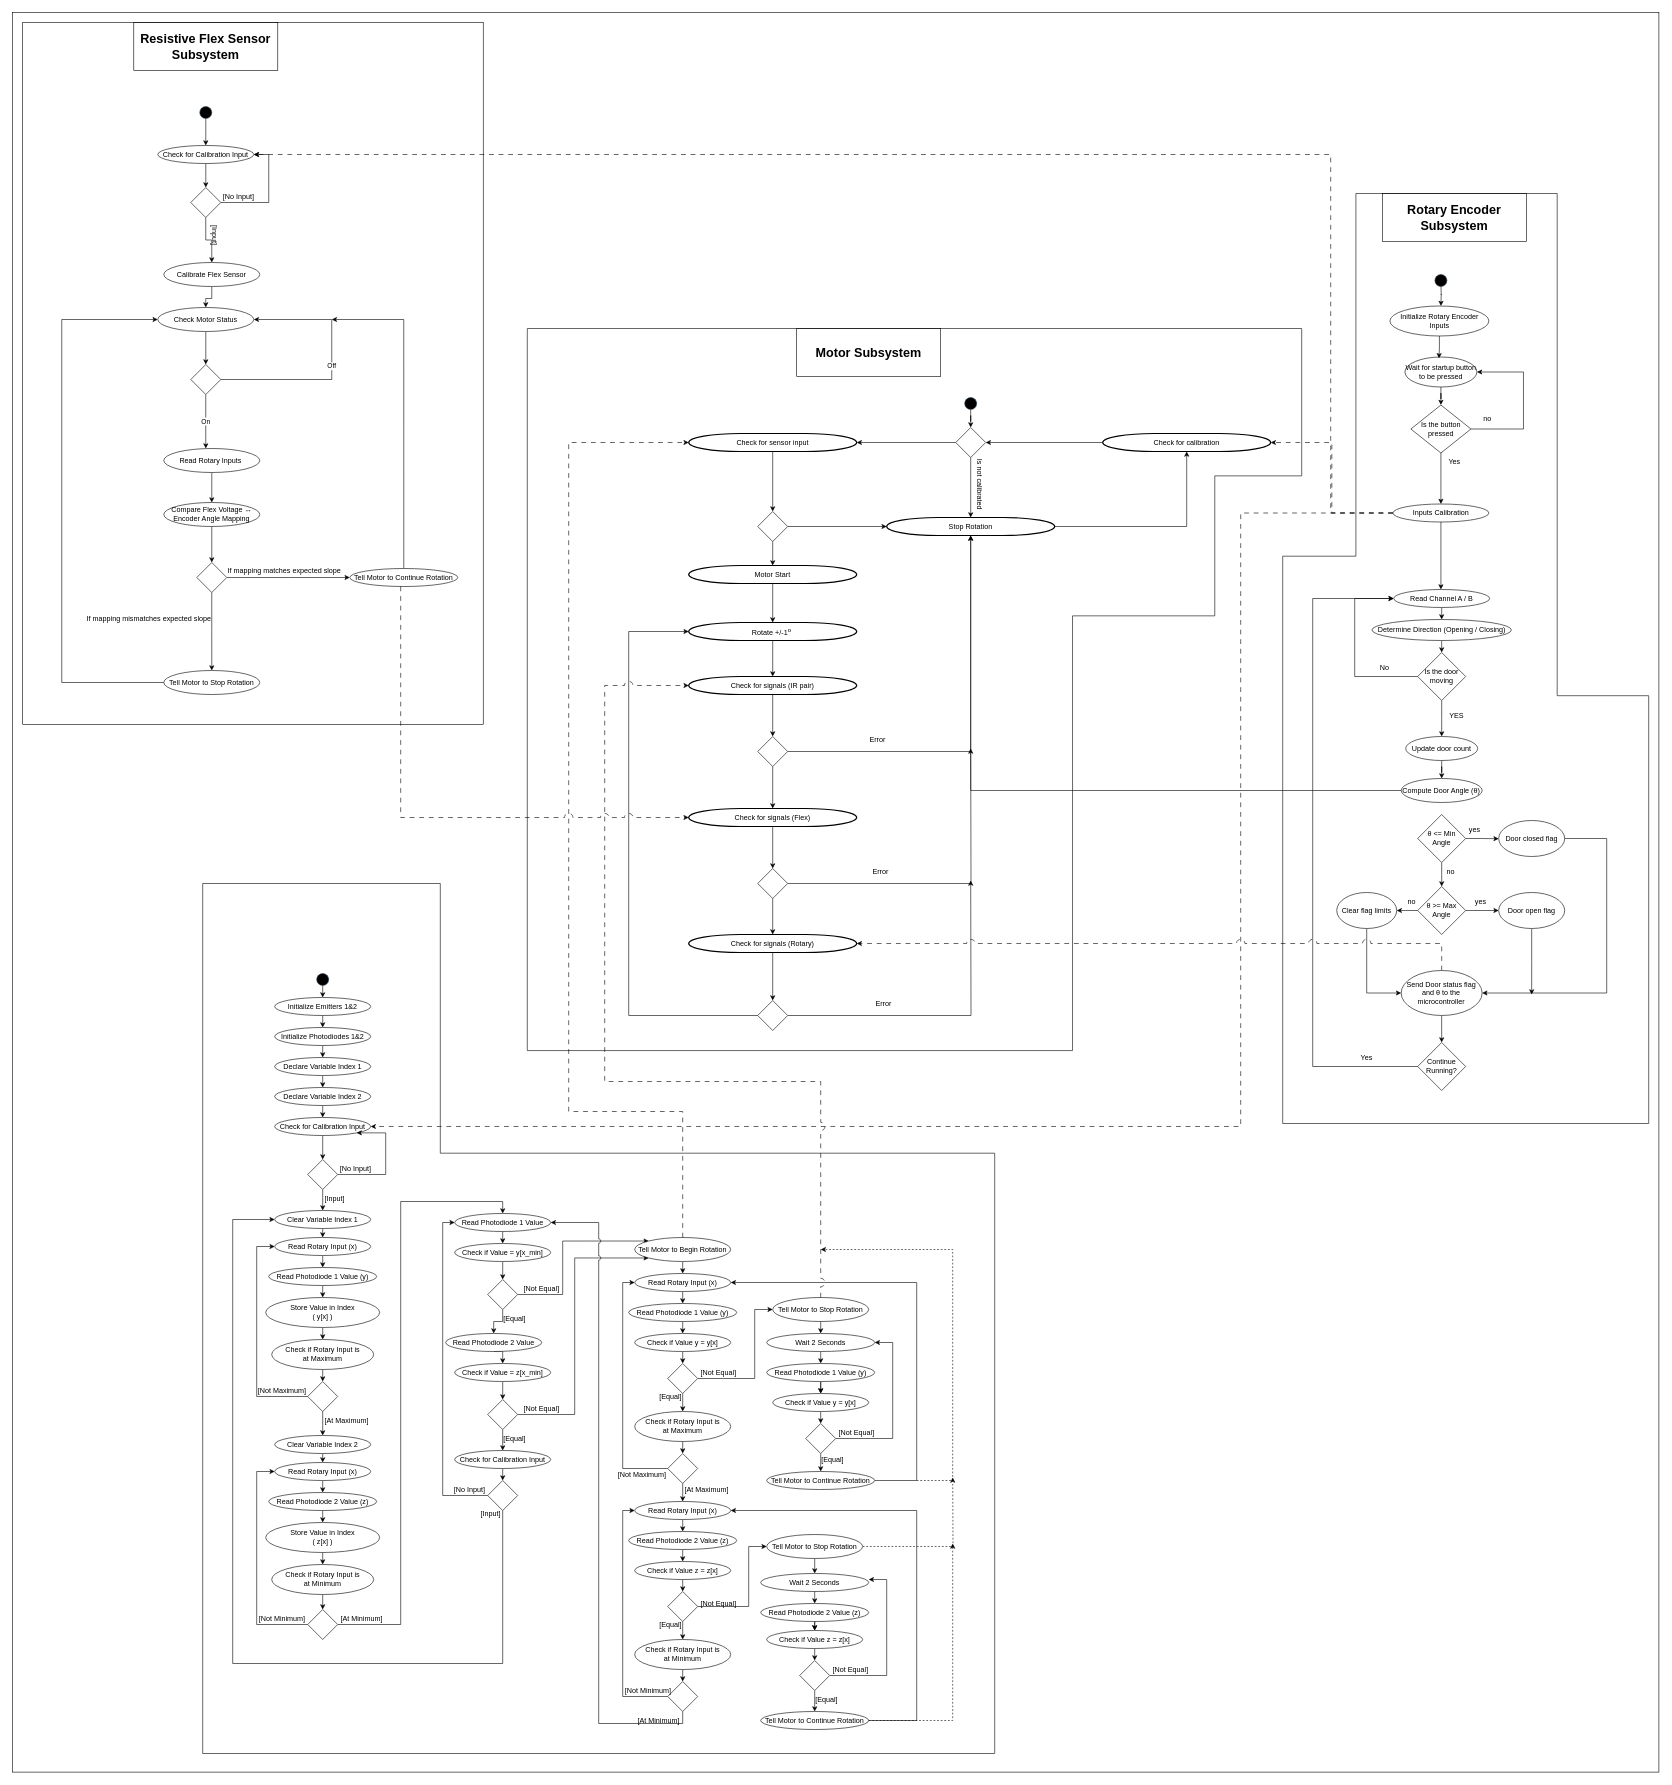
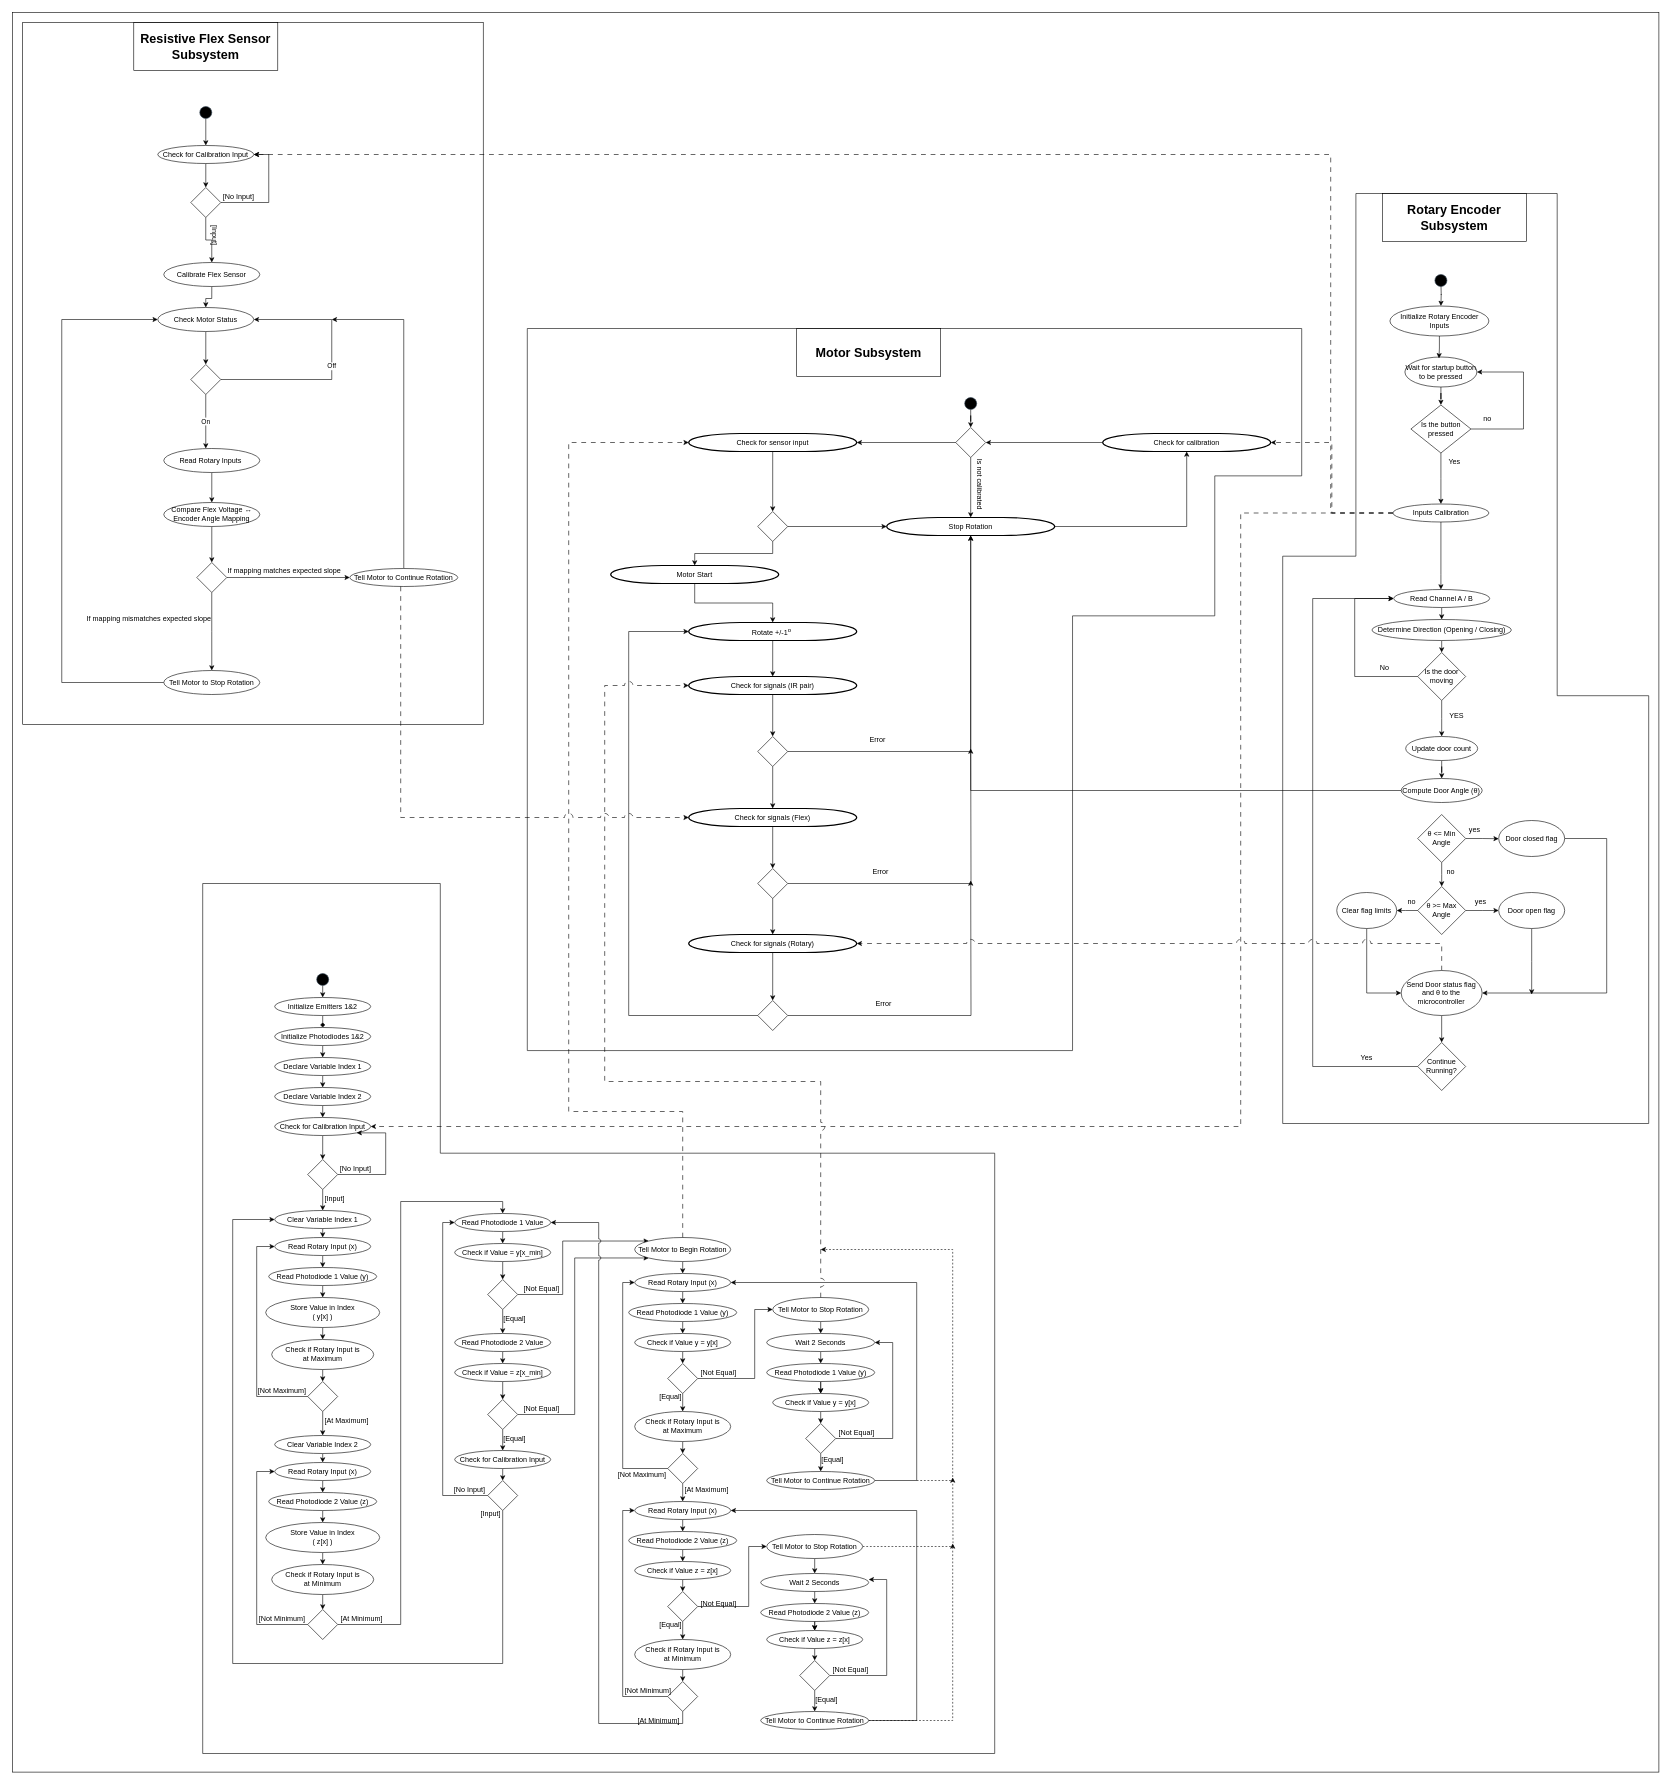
node "Motor Start": moved (773, 575) -> (695, 575)
edge "Initialize Emitters 1&2" -> "Initialize Photodiodes 1&2": arrowhead classic -> diamond
node "Read Photodiode 2 Value": moved (494, 1343) -> (503, 1343)
